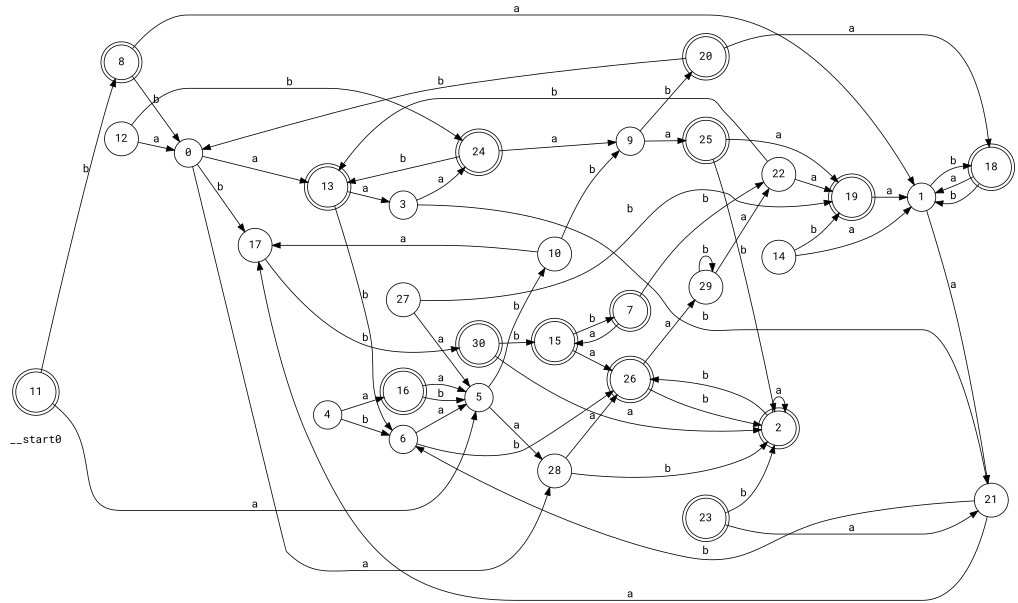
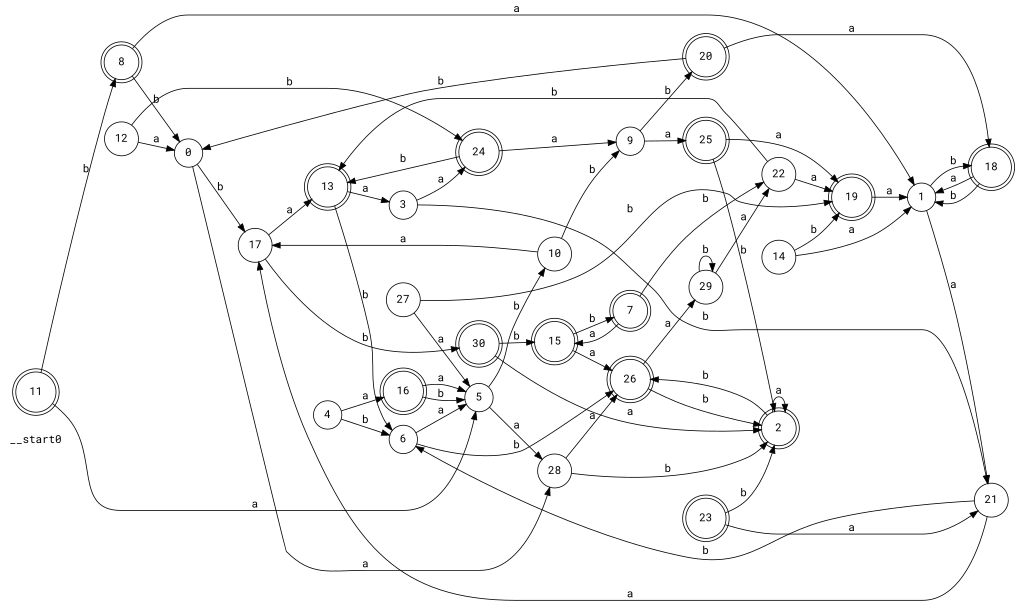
edge "0" -> "13": now "17" -> "13"
